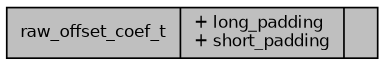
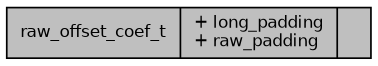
node "raw_offset_coef_t": text "+ short_padding" -> "+ raw_padding"
